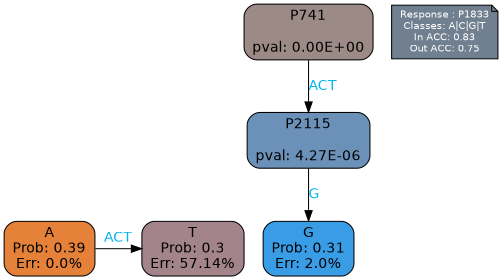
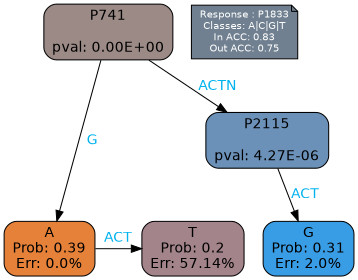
edge "P741 pval: 0.00E+00" -> "P2115 pval: 4.27E-06": label "ACT" -> "ACTN"
edge "P741 pval: 0.00E+00" -> "A Prob: 0.39 Err: 0.0%": added, label "G"
edge "P2115 pval: 4.27E-06" -> "G Prob: 0.31 Err: 2.0%": label "G" -> "ACT"
node "T Prob: 0.3 Err: 57.14%": label "T Prob: 0.3 Err: 57.14%" -> "T Prob: 0.2 Err: 57.14%"
